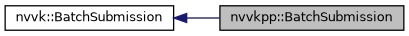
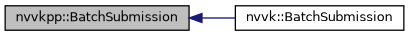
edge "nvvkpp::BatchSubmission" -> "nvvk::BatchSubmission": reversed
